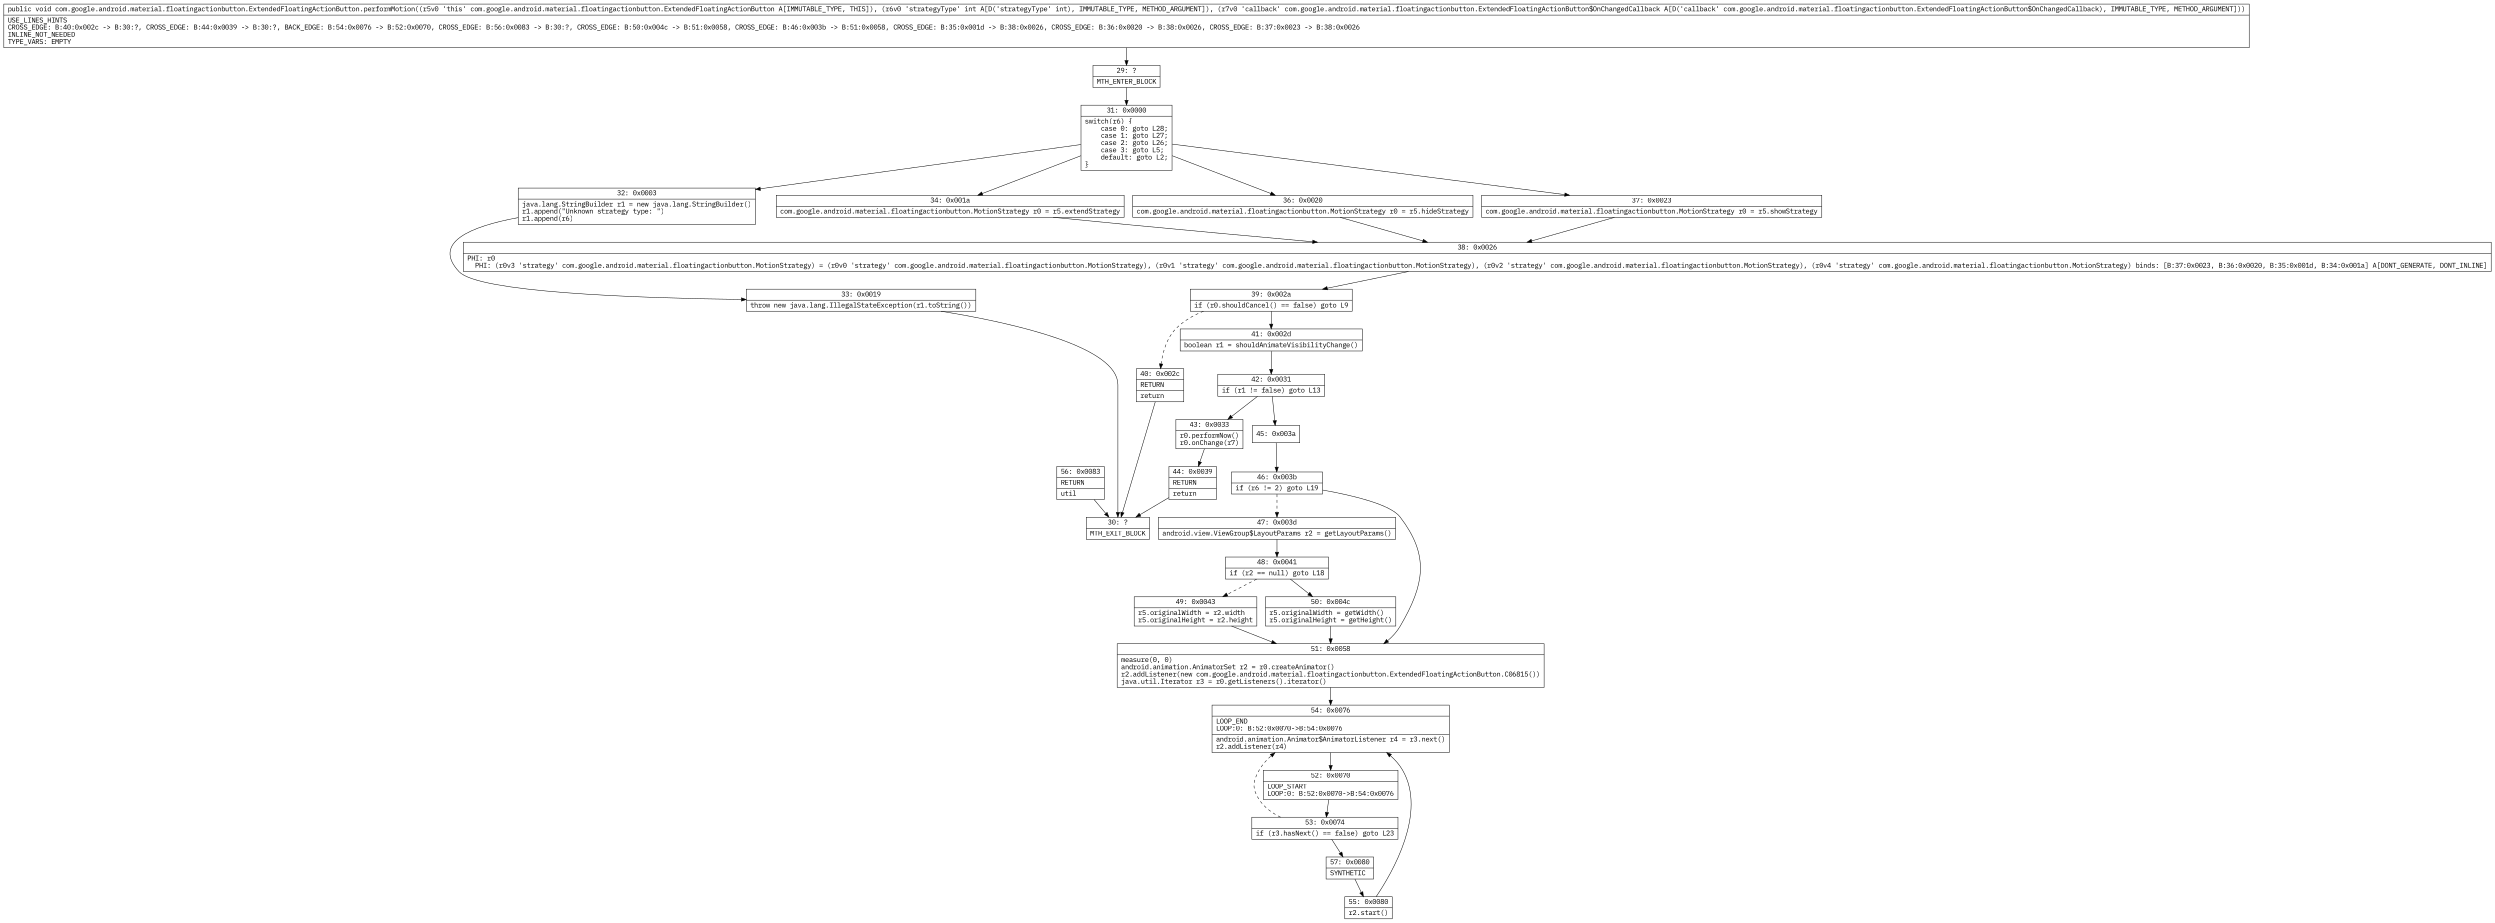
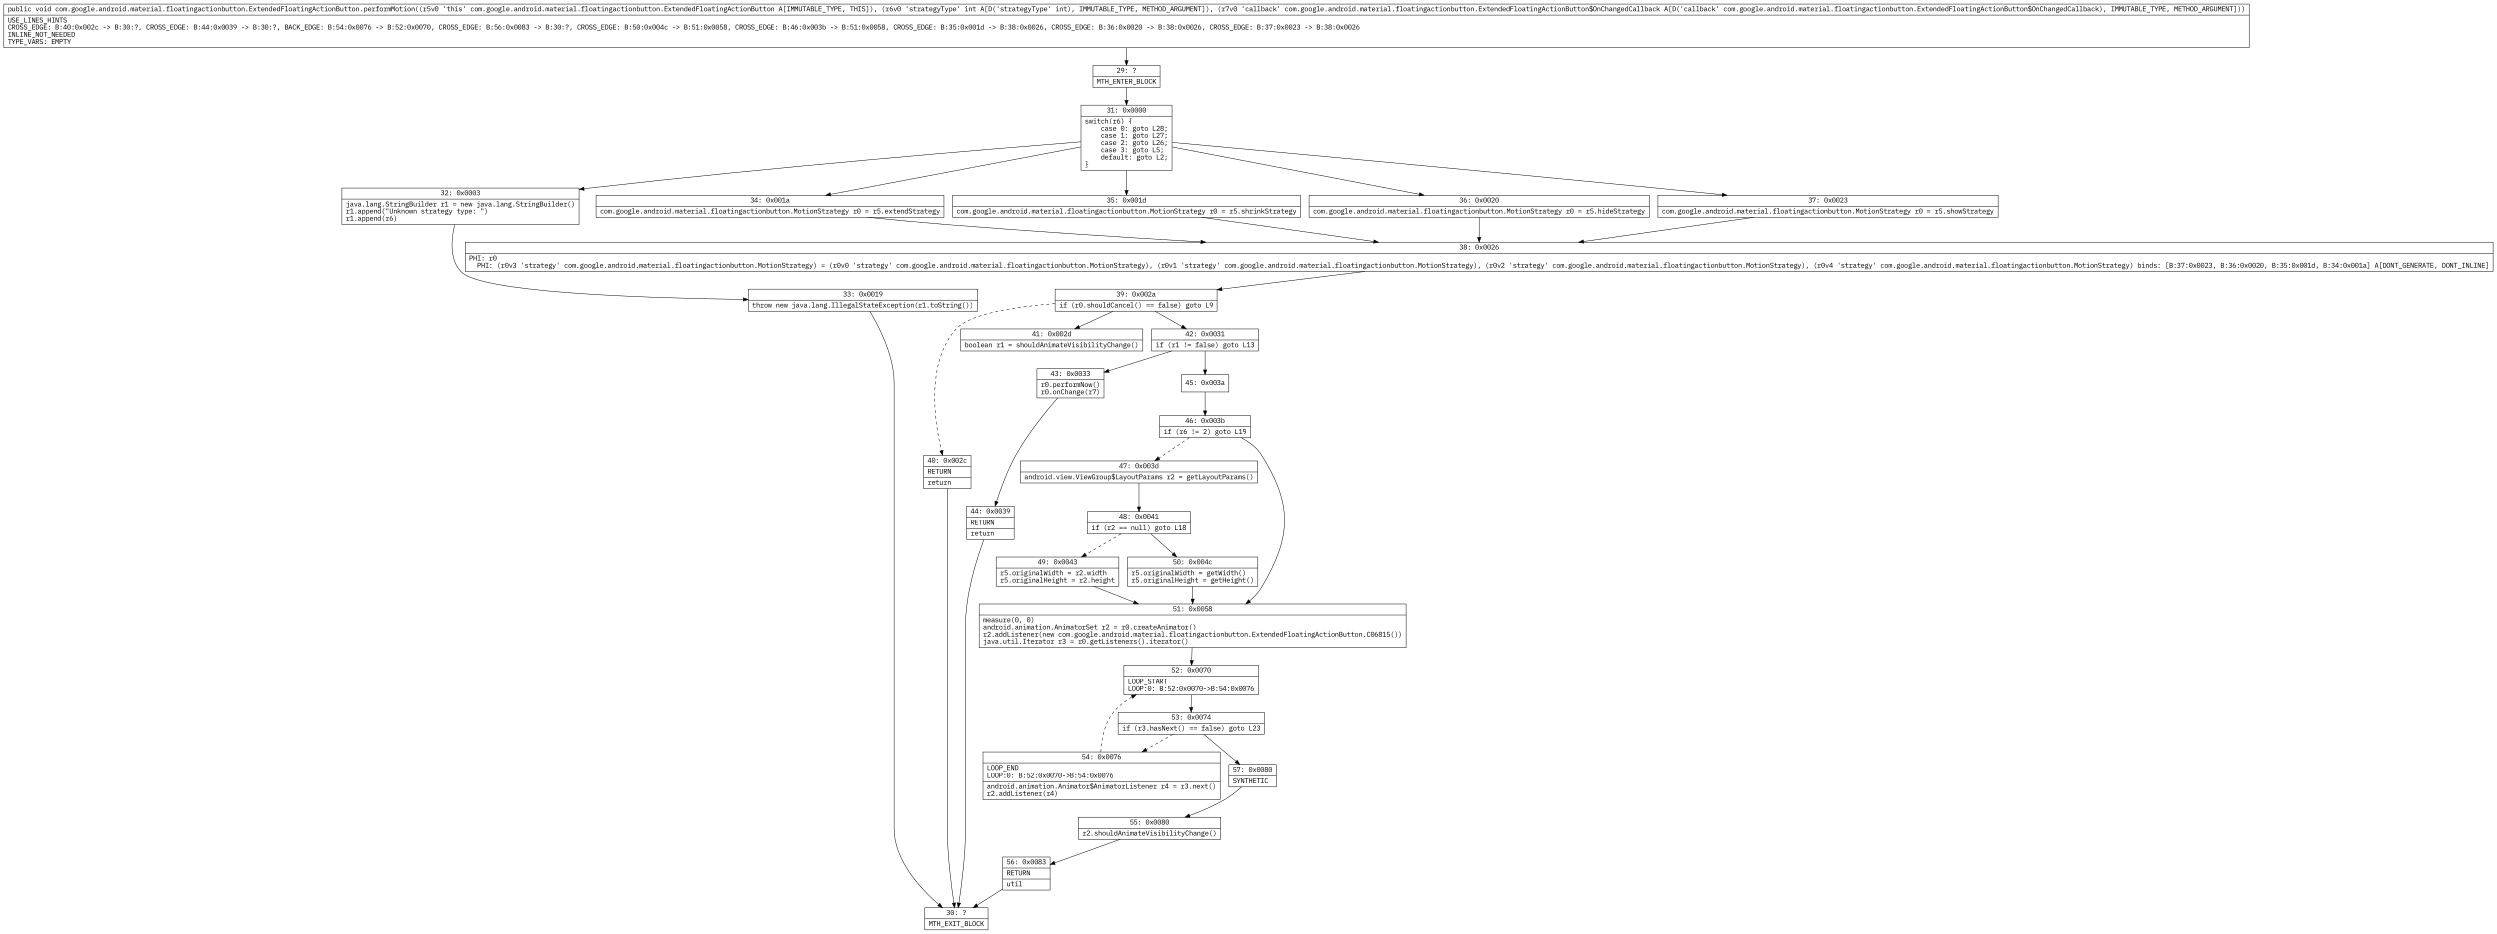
node "35: 0x001d": added
edge "41: 0x002d" -> "42: 0x0031": now "39: 0x002a" -> "42: 0x0031"
edge "51: 0x0058" -> "54: 0x0076": now "51: 0x0058" -> "52: 0x0070"
edge "54: 0x0076" -> "52: 0x0070": style solid -> dashed
edge "55: 0x0080" -> "54: 0x0076": now "55: 0x0080" -> "56: 0x0083"
node "55: 0x0080": text "r2.start()" -> "r2.shouldAnimateVisibilityChange()"
